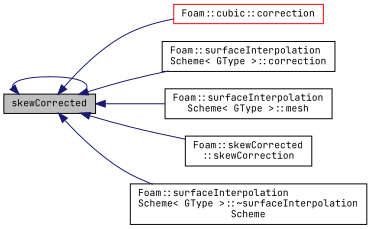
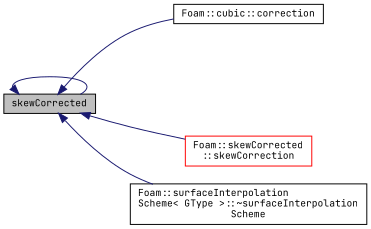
node "Foam::cubic::correction": color red -> black
node "Foam::surfaceInterpolation Scheme< GType >::correction": removed
node "Foam::surfaceInterpolation Scheme< GType >::mesh": removed
node "Foam::skewCorrected ::skewCorrection": color black -> red
